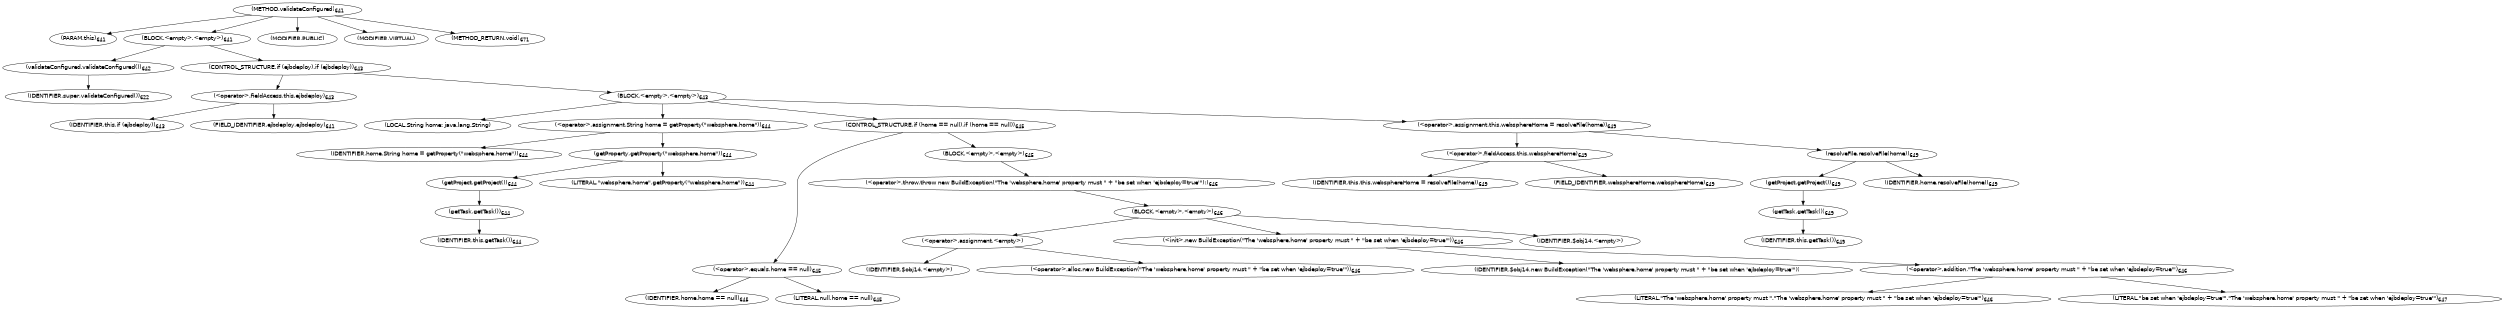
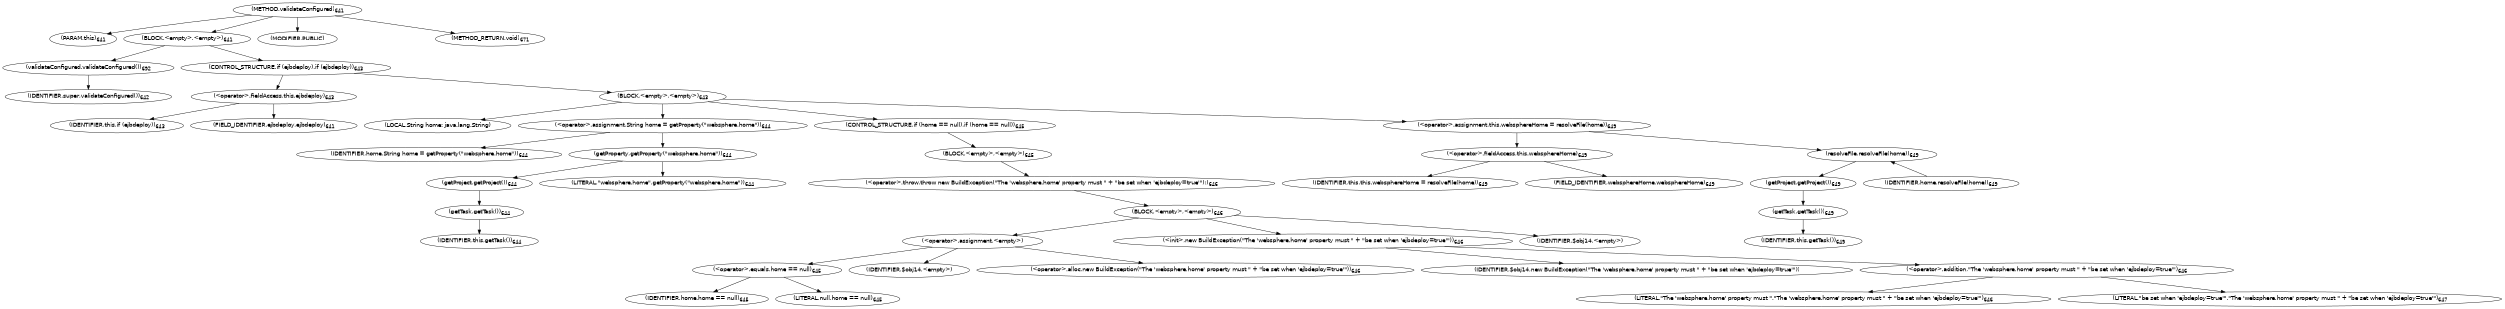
node "(MODIFIER,VIRTUAL)": removed
node "(validateConfigured,validateConfigured())": text "642" -> "692"
node "(IDENTIFIER,super,validateConfigured())": text "622" -> "642"
edge "(CONTROL_STRUCTURE,if (home == null),if (home == null))" -> "(<operator>.equals,home == null)": now "(<operator>.assignment,<empty>)" -> "(<operator>.equals,home == null)"
edge "(resolveFile,resolveFile(home))" -> "(IDENTIFIER,home,resolveFile(home))": reversed
